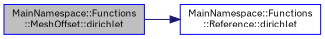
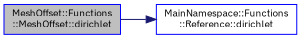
node "MainNamespace::Functions ::MeshOffset::dirichlet": label "MainNamespace::Functions ::MeshOffset::dirichlet" -> "MeshOffset::Functions ::MeshOffset::dirichlet"
